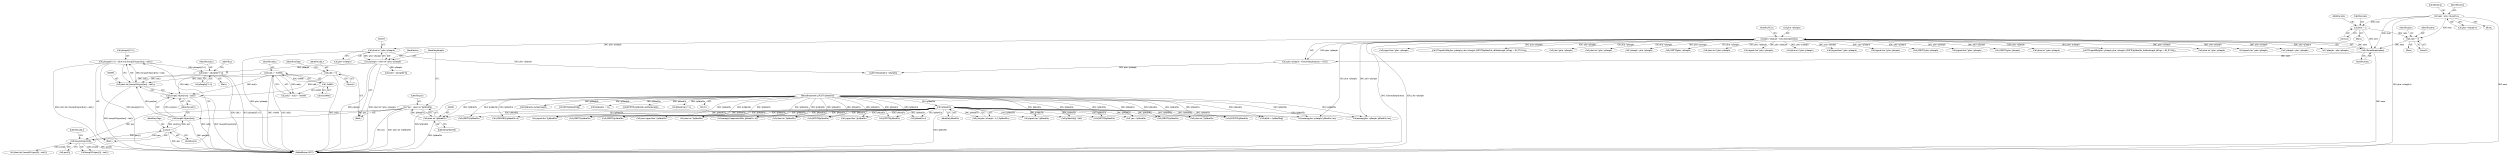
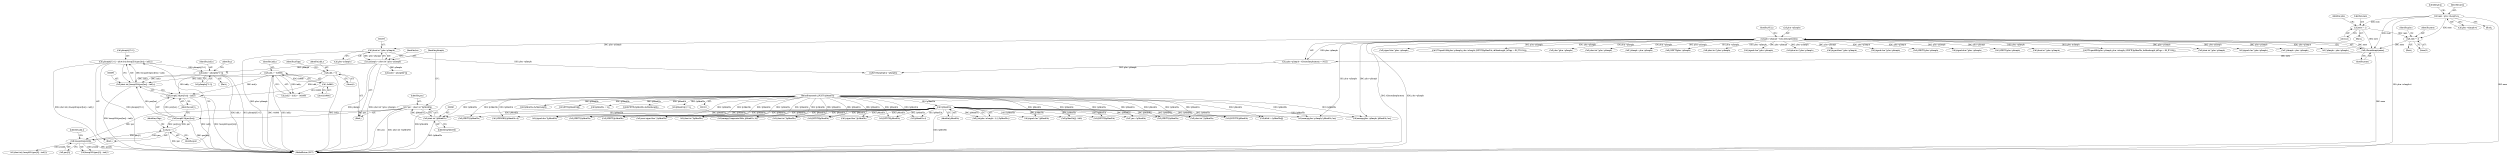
edge "(MethodParameterIn,LPCSTR lpMemFile)" -> "(Call,(const signed char *)lpMemFile)": added, label "DDG: lpMemFile"
